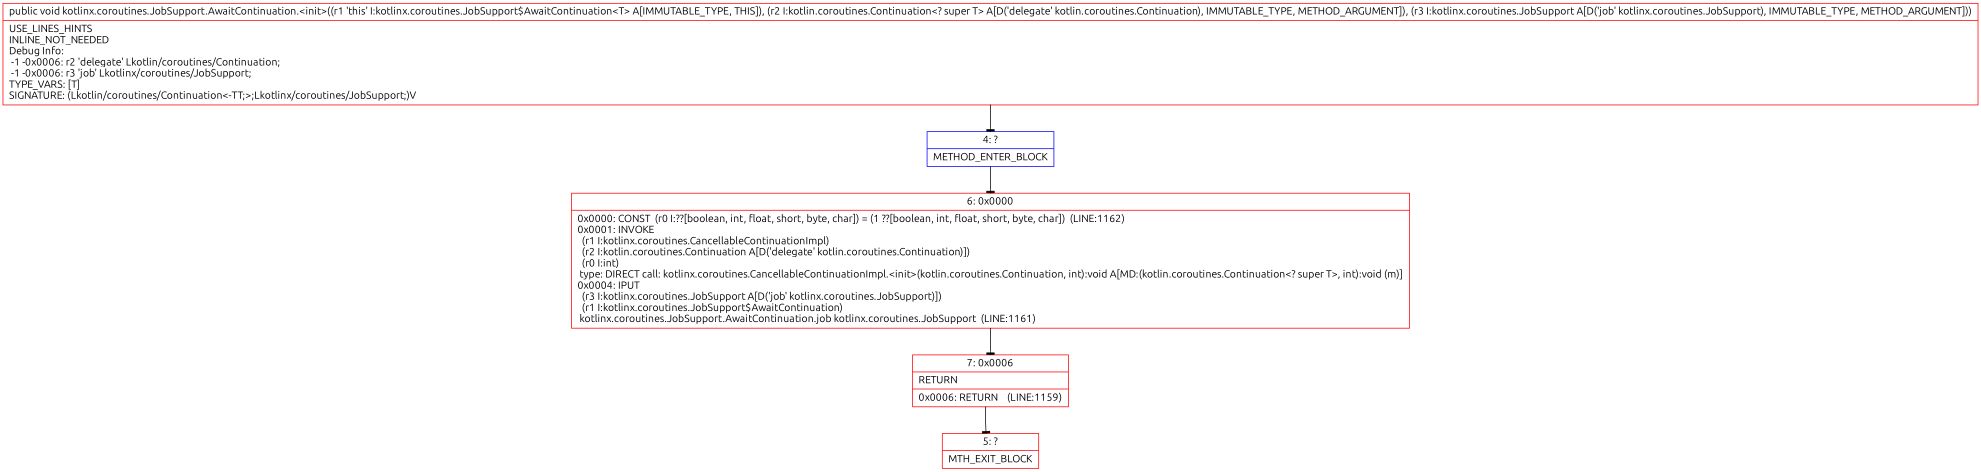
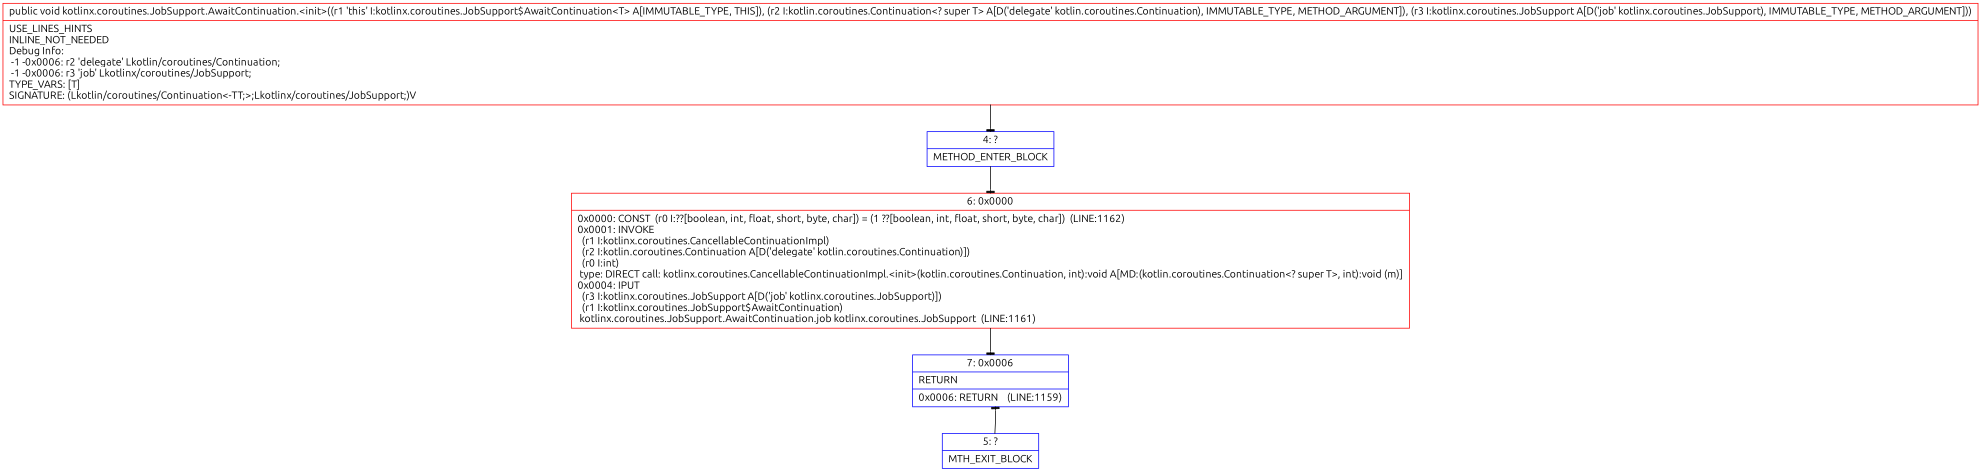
node "7: 0x0006": color red -> blue
edge "7: 0x0006" -> "5: ?": reversed
node "5: ?": color red -> blue
